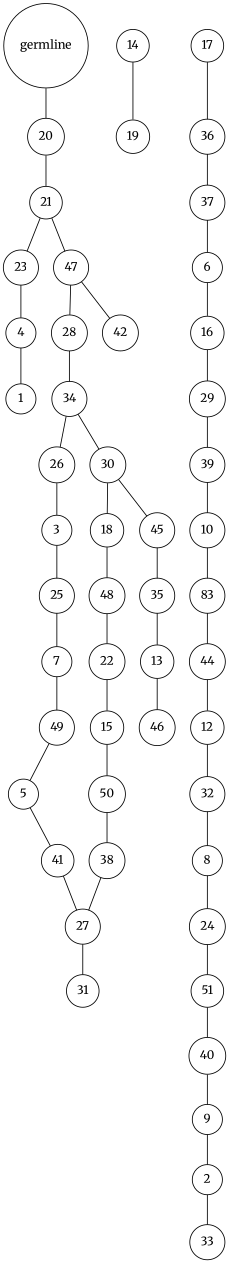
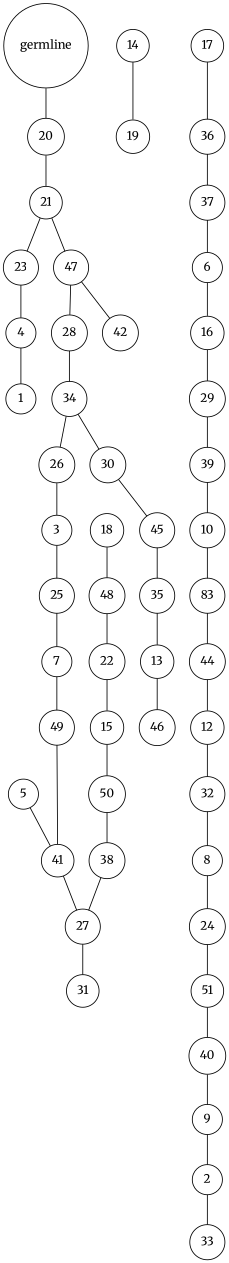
edge "30" -- "18": removed
edge "49" -- "5": now "49" -- "41"
